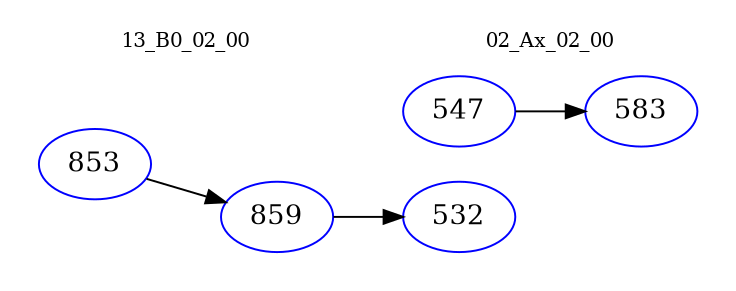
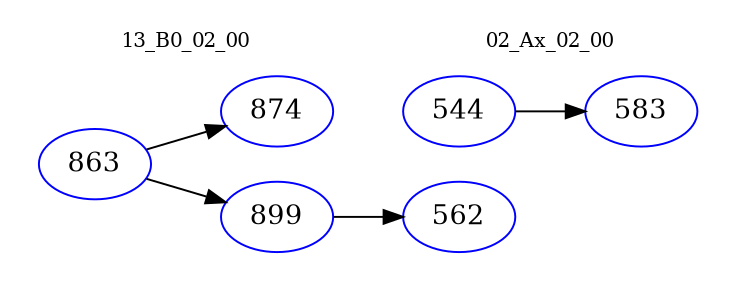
node "874": added
node "547": label "547" -> "544"
node "853": label "853" -> "863"
node "859": label "859" -> "899"
node "532": label "532" -> "562"
